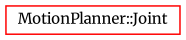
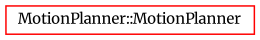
node "MotionPlanner::Joint": label "MotionPlanner::Joint" -> "MotionPlanner::MotionPlanner"
